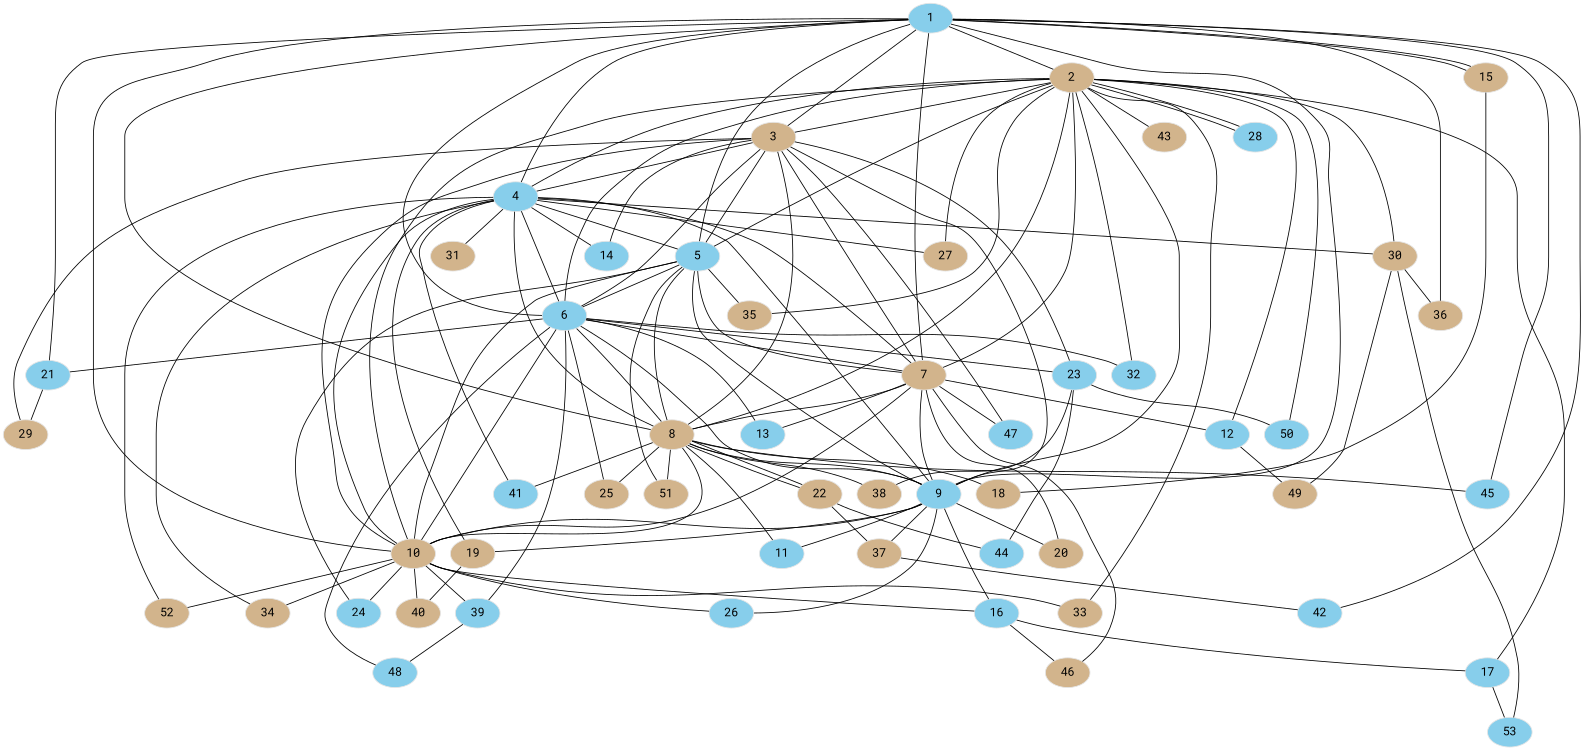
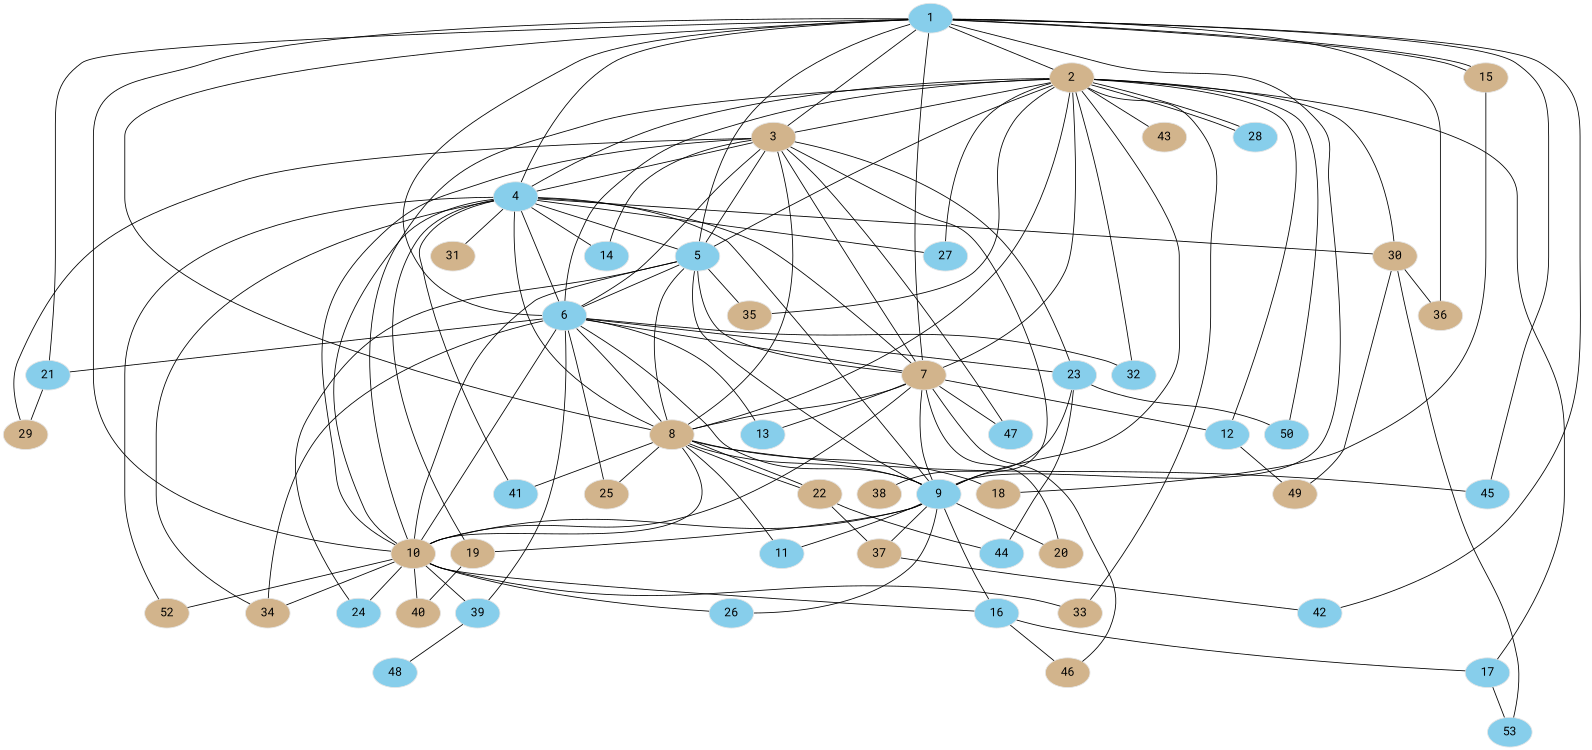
node "27": fillcolor tan -> skyblue
edge "8" -- "38": removed
edge "6" -- "48": now "6" -- "34"
node "51": removed
